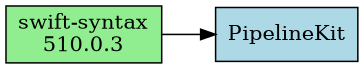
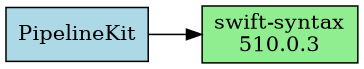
edge "swift-syntax 510.0.3" -> "PipelineKit": reversed
